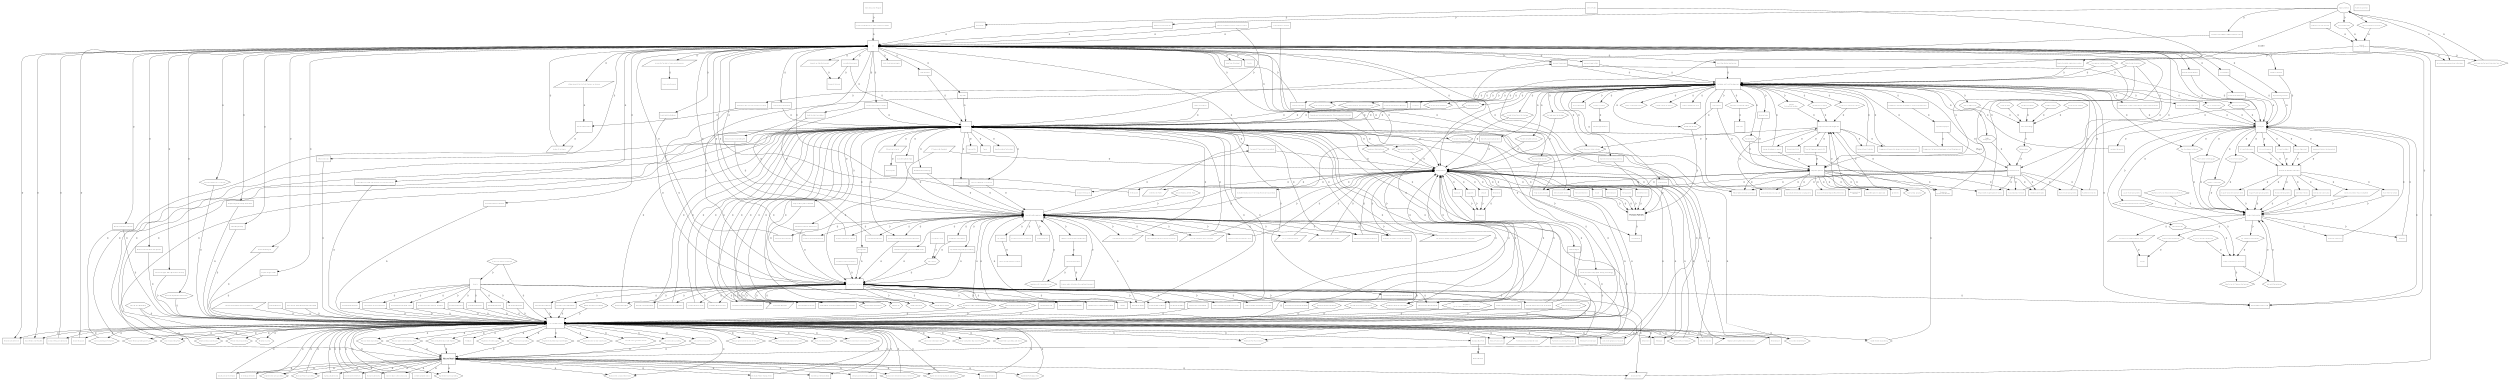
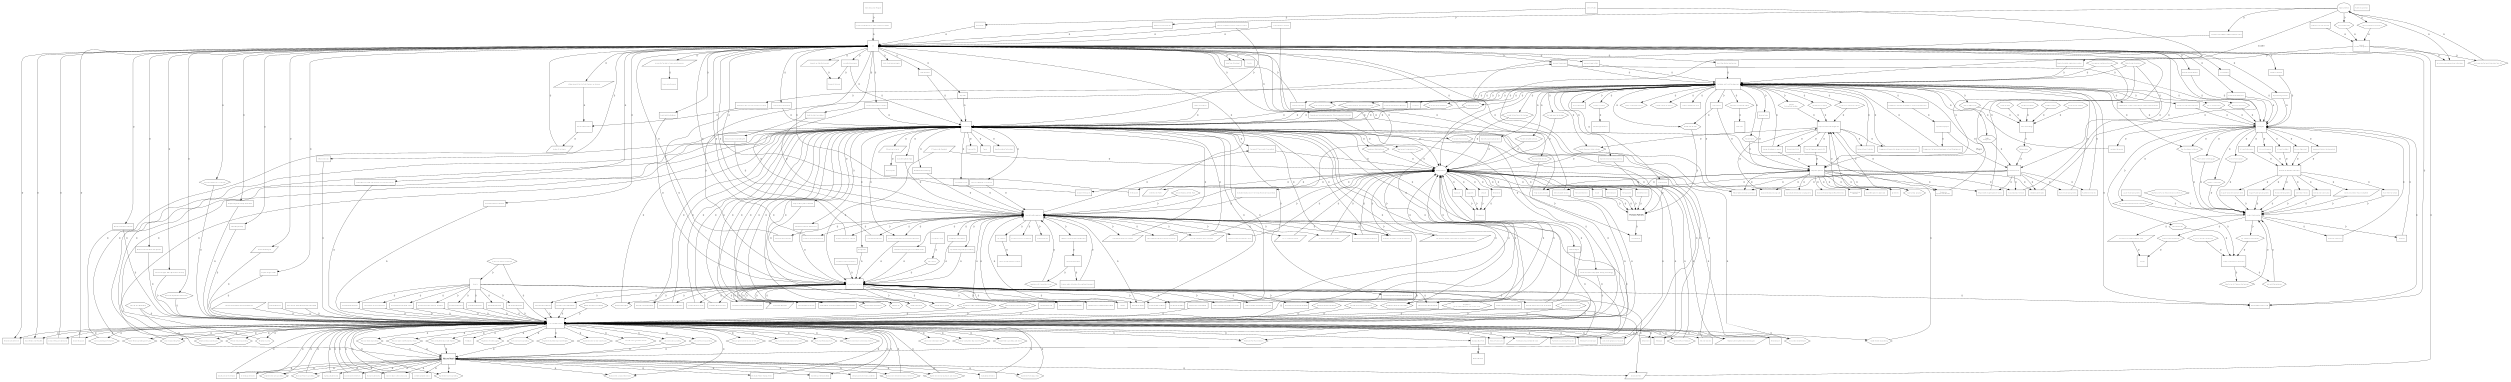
edge "Happiness [Counsellors]" -> "Sign Contract": now "Happiness [Counsellors]" -> "Counselling Employee"
